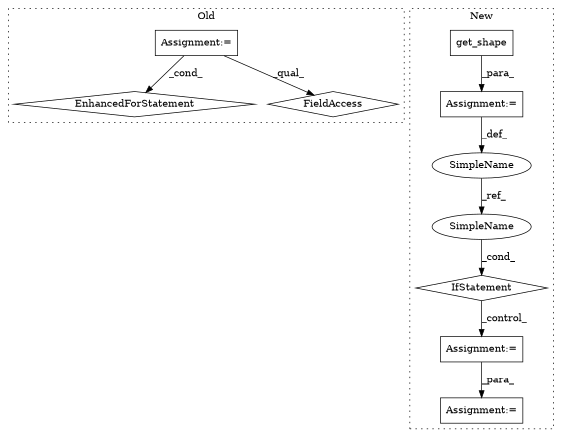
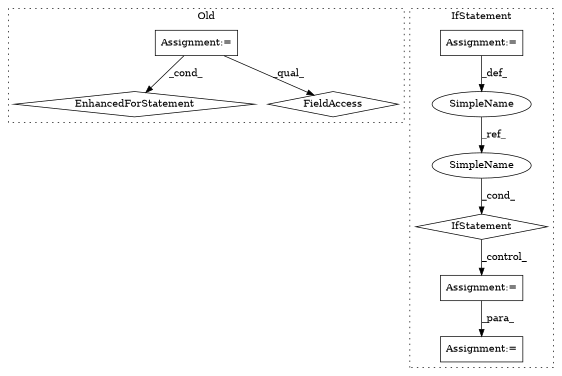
cluster "New": label "New" -> "IfStatement"
node "get_shape": removed
